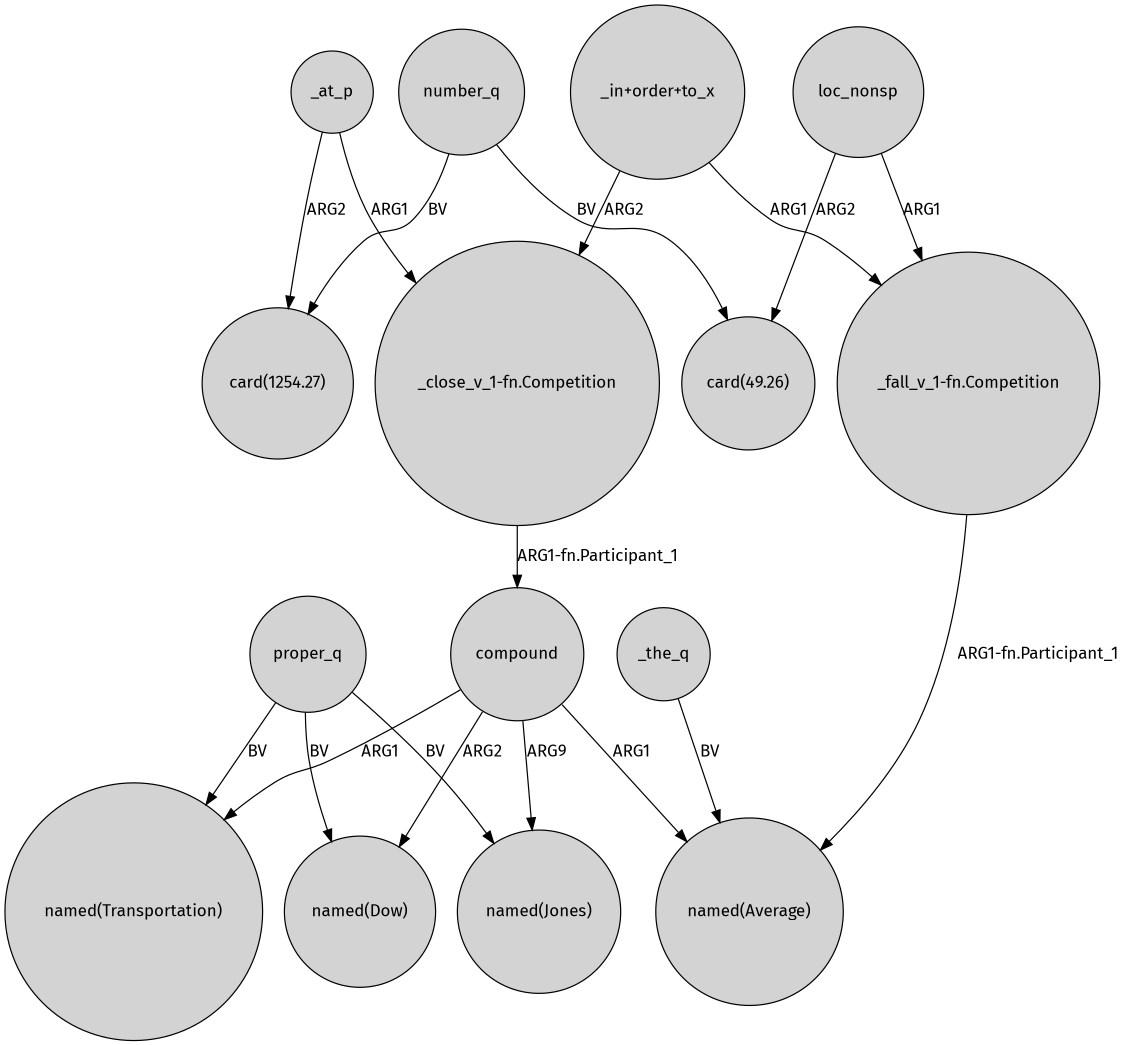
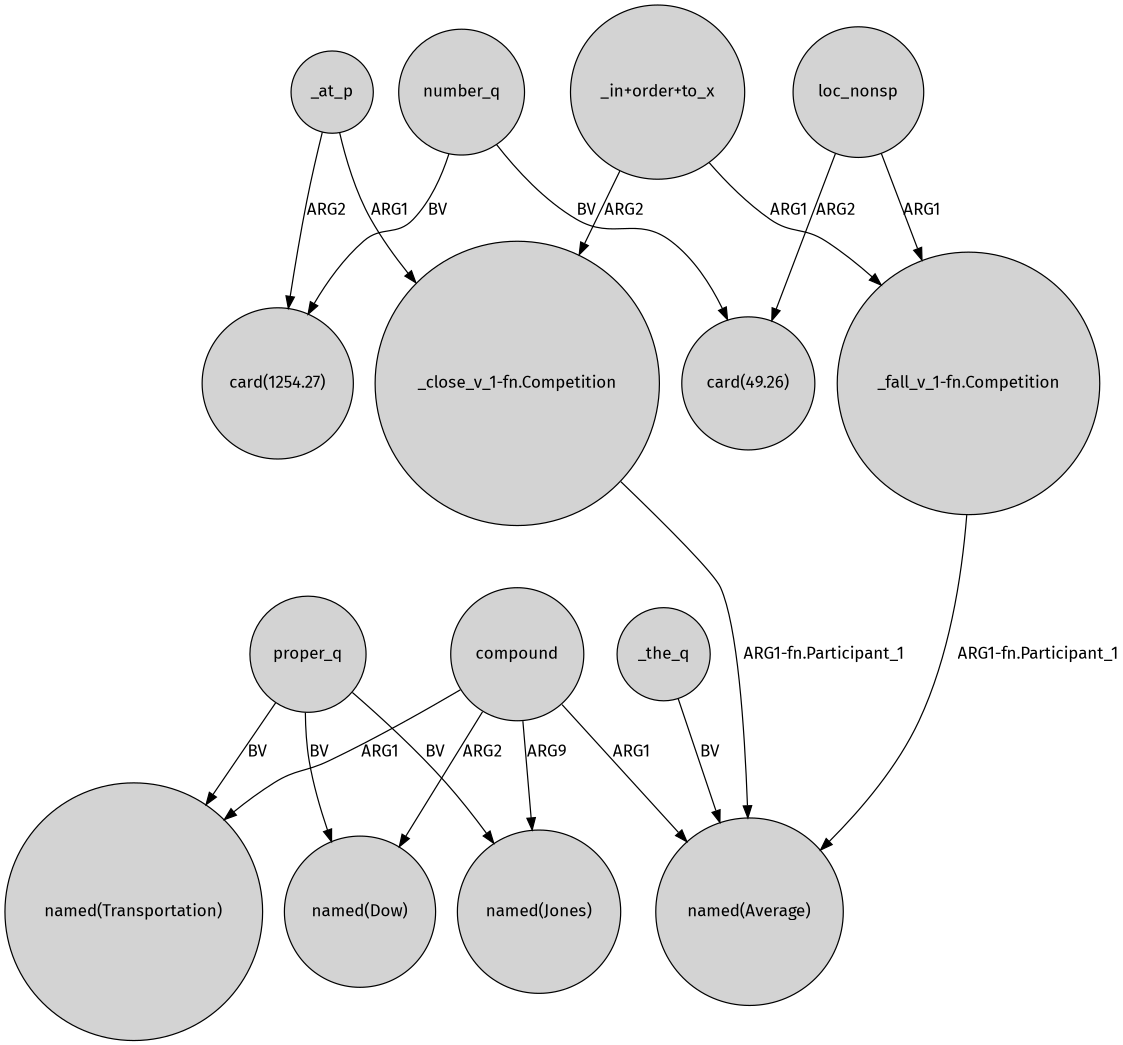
edge "_close_v_1-fn.Competition" -> "compound": now "_close_v_1-fn.Competition" -> "named(Average)"
